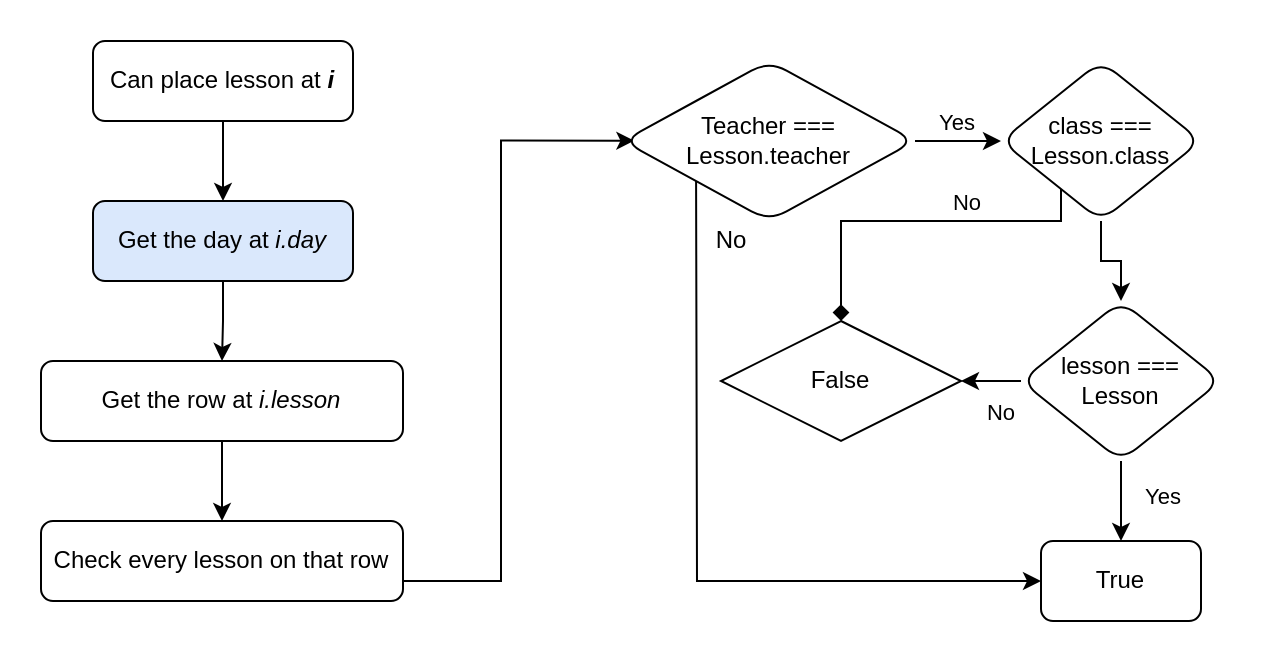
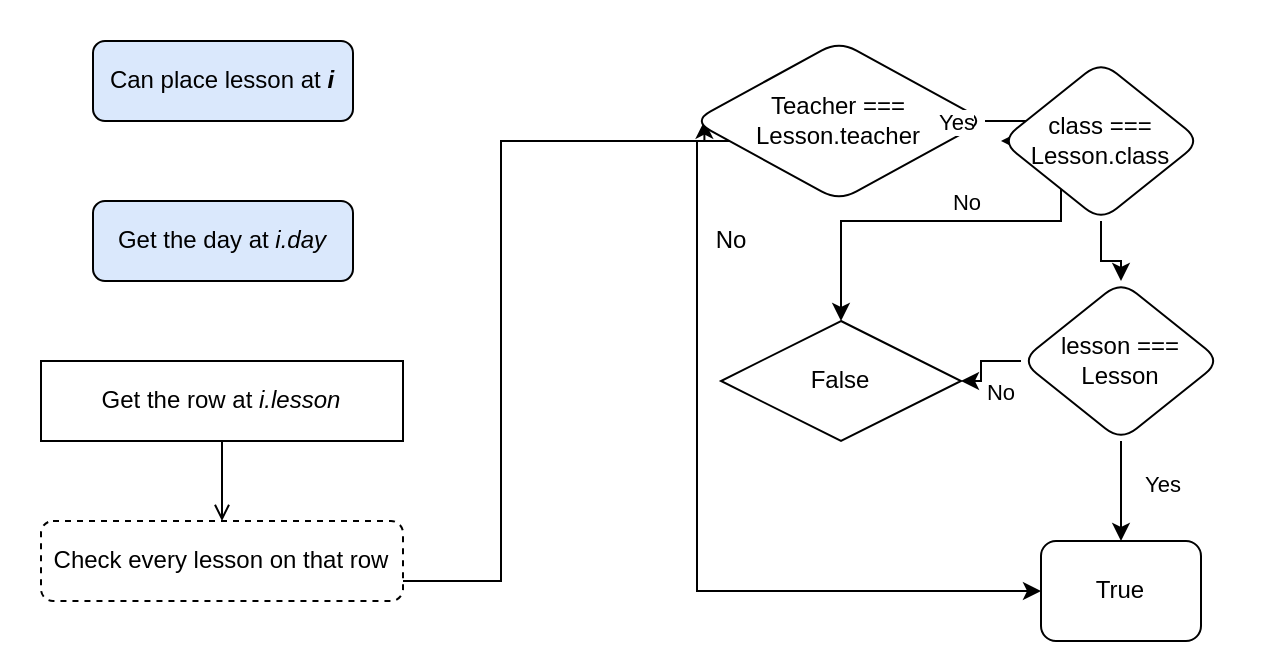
node "Can place lesson at i": fillcolor #ffffff -> #dae8fc
node "Teacher === Lesson.teacher": moved (769, 141) -> (839, 121)
edge "Can place lesson at i" -> "Get the day at i.day": removed
edge "class === Lesson.class" -> "False": arrowhead diamond -> classic
edge "Get the day at i.day" -> "Get the row at i.lesson": removed
node "lesson === Lesson": moved (1121, 381) -> (1121, 361)
node "Get the row at i.lesson": shape rounded rectangle -> rectangle
edge "Get the row at i.lesson" -> "Check every lesson on that row": arrowhead classic -> open
node "Check every lesson on that row": style solid -> dashed
node "True": size 160x80 -> 160x100
